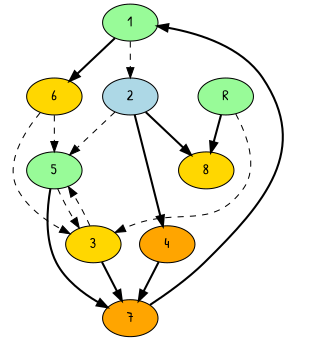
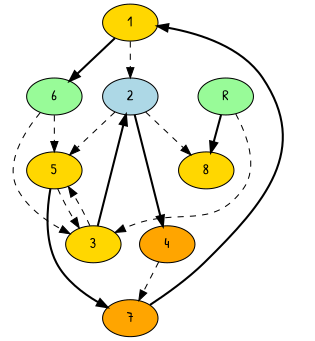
node "1": fillcolor palegreen -> gold
node "6": fillcolor gold -> palegreen
edge "2" -> "8": style bold -> dashed
node "5": fillcolor palegreen -> gold
edge "3" -> "7": now "3" -> "2"
edge "4" -> "7": style bold -> dashed
